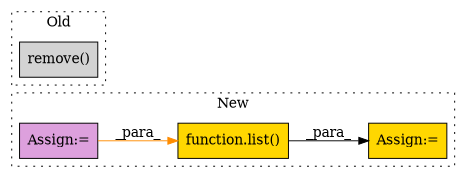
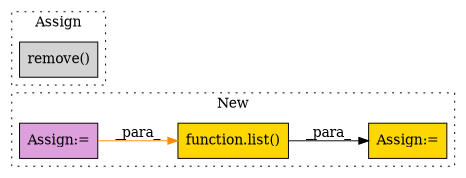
cluster "Old": label "Old" -> "Assign"
